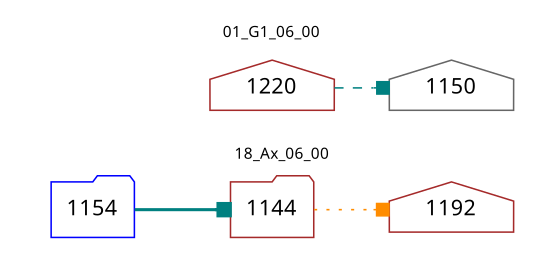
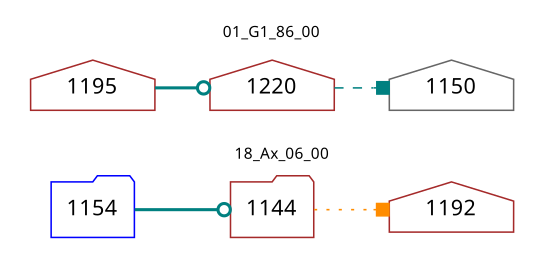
cluster "01_G1_06_00": label "01_G1_06_00" -> "01_G1_86_00"
node "1195": added
edge "1154" -> "1144": arrowhead box -> odot
